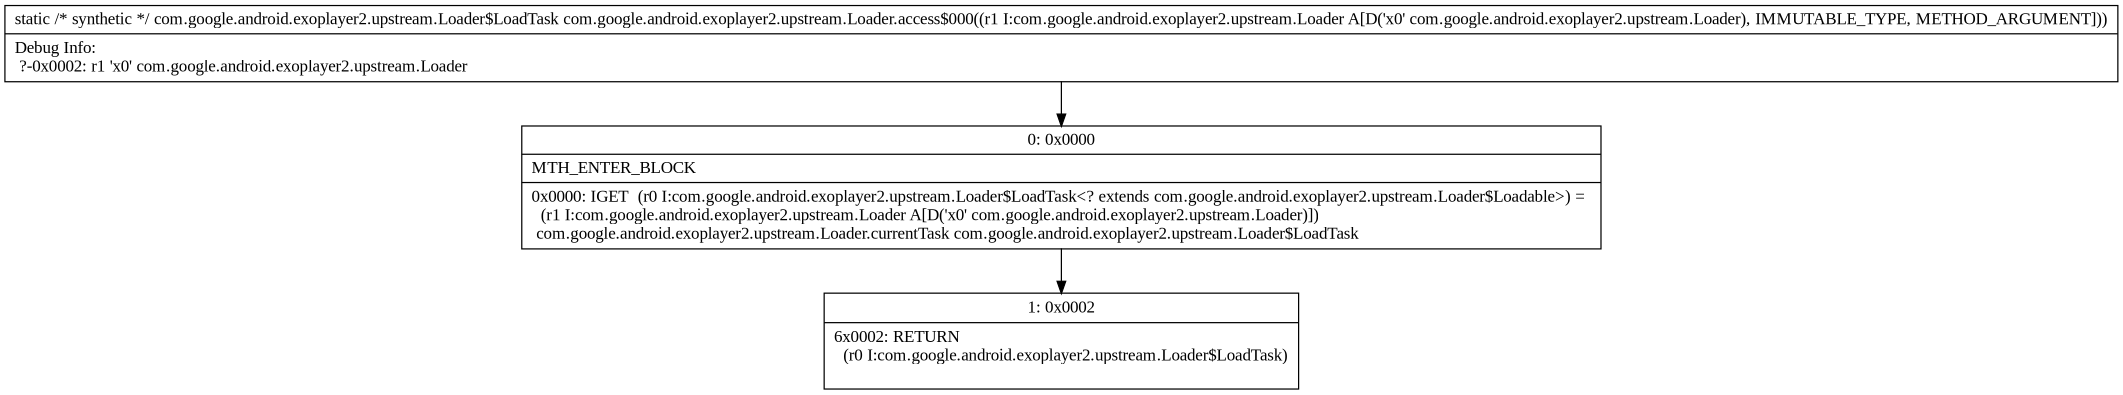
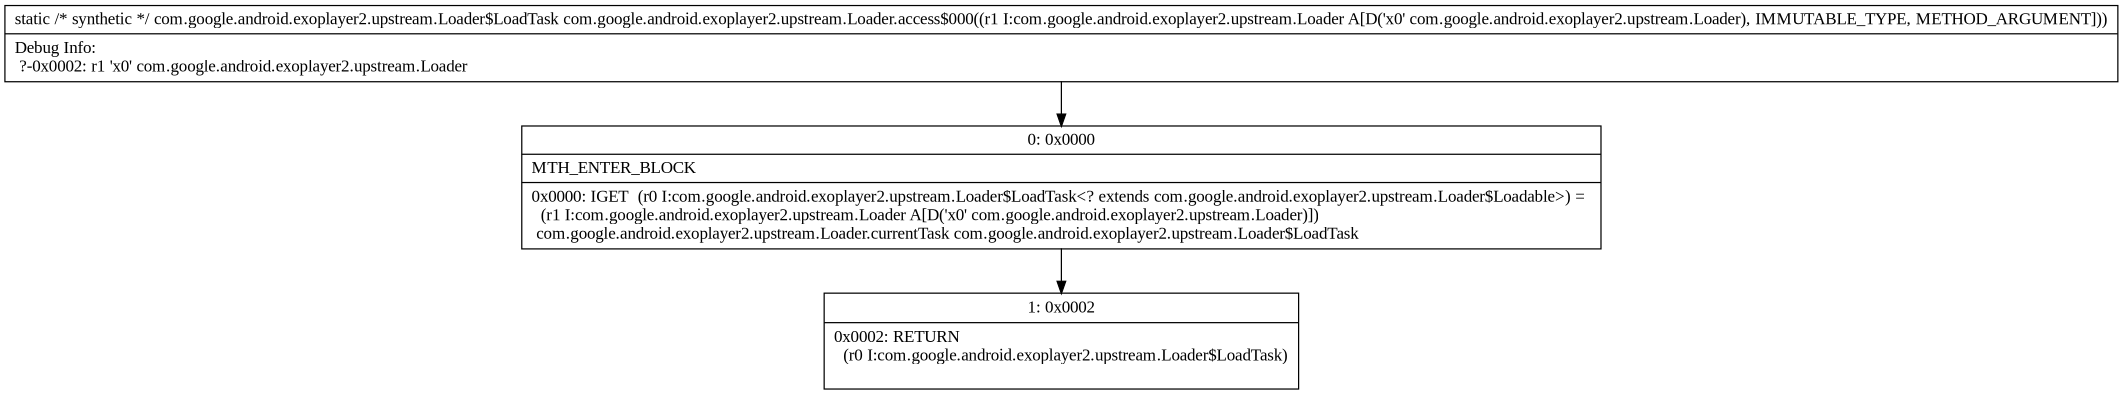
node "1: 0x0002": text "6x0002: RETURN" -> "0x0002: RETURN"
